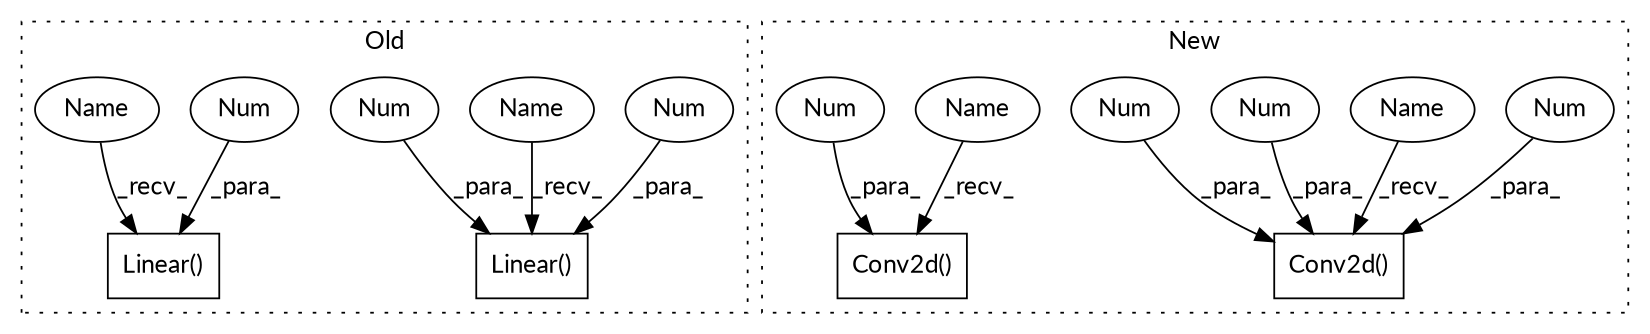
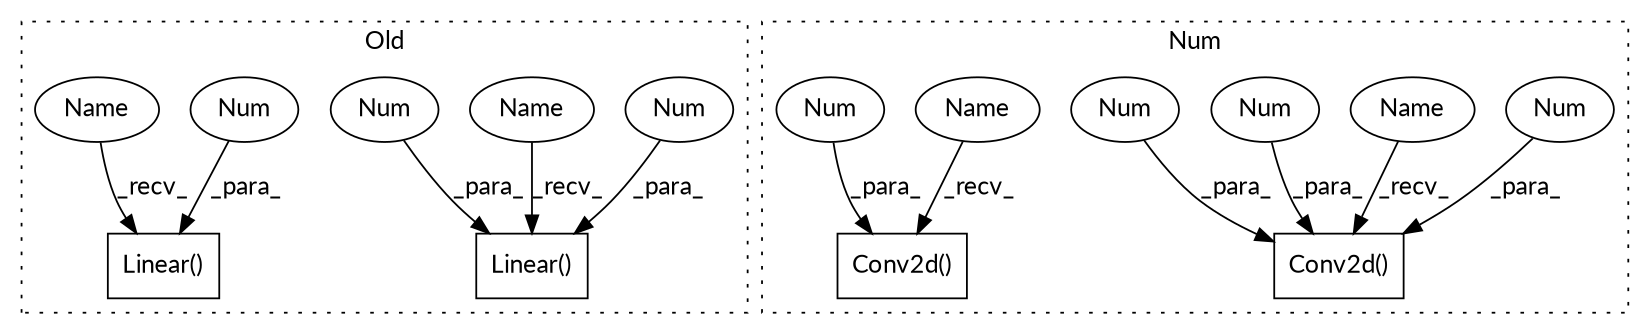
cluster "New": label "New" -> "Num"
